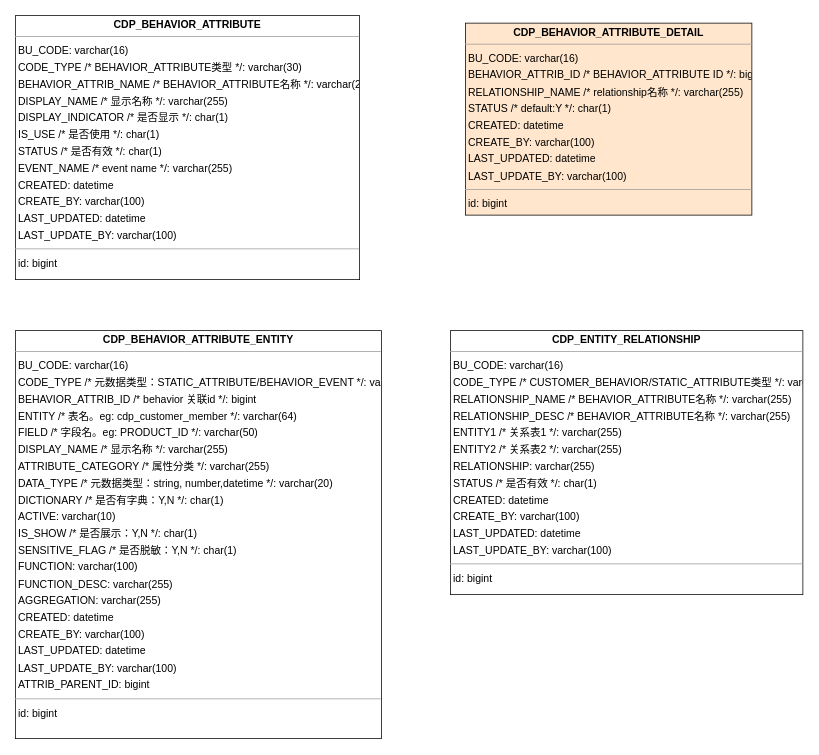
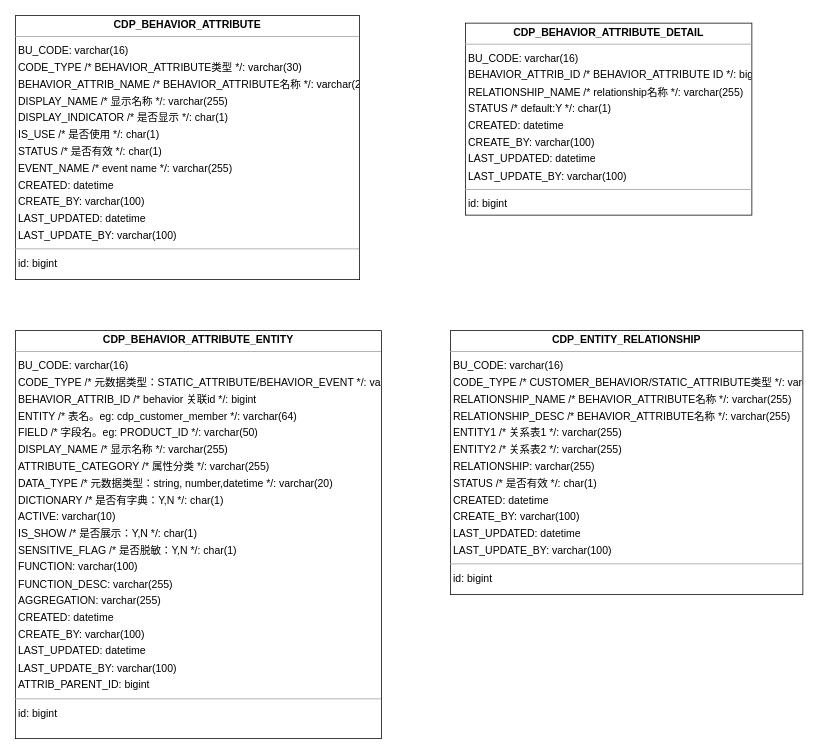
node "CDP_BEHAVIOR_ATTRIBUTE_DETAIL BU_CODE: varchar(16) BEHAVIOR_ATTRIB_ID /* BEHAVIOR_ATTRIBUTE ID */: bigint RELATIONSHIP_NAME /* relationship名称 */: varchar(255) STATUS /* default:Y */: char(1) CREATED: datetime CREATE_BY: varchar(100) LAST_UPDATED: datetime LAST_UPDATE_BY: varchar(100) id: bigint": fillcolor #ffe6cc -> #ffffff
